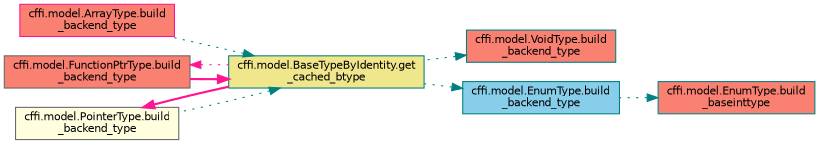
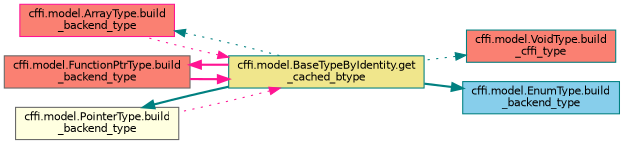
edge "cffi.model.BaseTypeByIdentity.get _cached_btype" -> "cffi.model.ArrayType.build _backend_type": added
edge "cffi.model.ArrayType.build _backend_type" -> "cffi.model.BaseTypeByIdentity.get _cached_btype": color teal -> deeppink
node "cffi.model.VoidType.build _backend_type": label "cffi.model.VoidType.build _backend_type" -> "cffi.model.VoidType.build _cffi_type"
edge "cffi.model.BaseTypeByIdentity.get _cached_btype" -> "cffi.model.FunctionPtrType.build _backend_type": style dotted -> bold
edge "cffi.model.BaseTypeByIdentity.get _cached_btype" -> "cffi.model.EnumType.build _backend_type": style dotted -> bold
edge "cffi.model.BaseTypeByIdentity.get _cached_btype" -> "cffi.model.PointerType.build _backend_type": color deeppink -> teal
node "cffi.model.EnumType.build _baseinttype": removed
edge "cffi.model.PointerType.build _backend_type" -> "cffi.model.BaseTypeByIdentity.get _cached_btype": color teal -> deeppink
